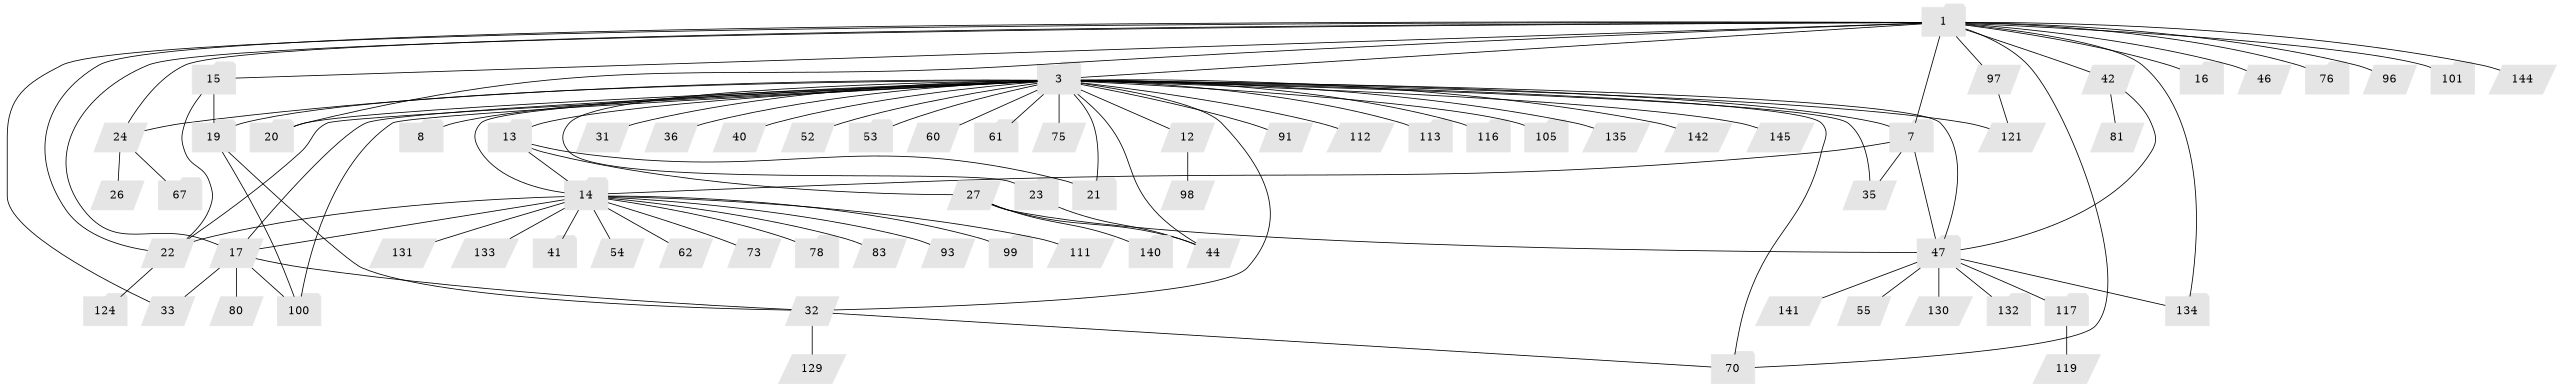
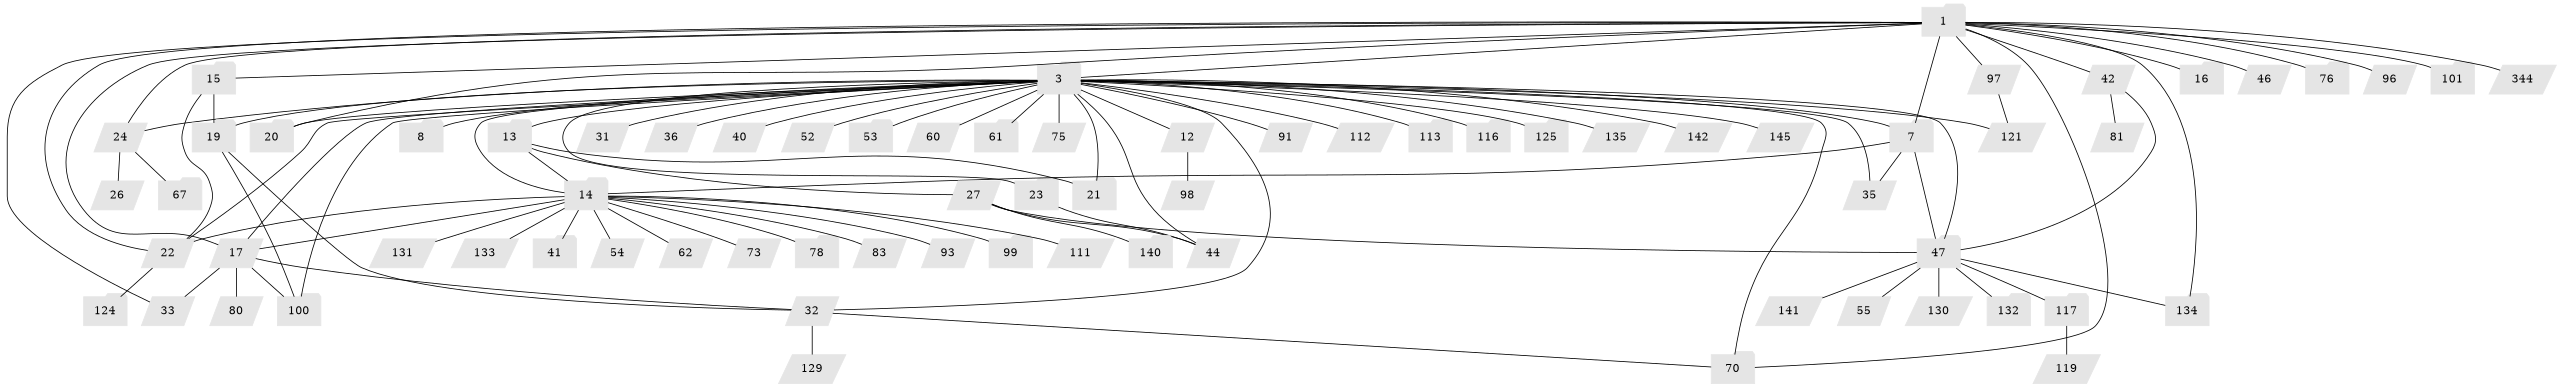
node "144": label "144" -> "344"
node "105": label "105" -> "125"
